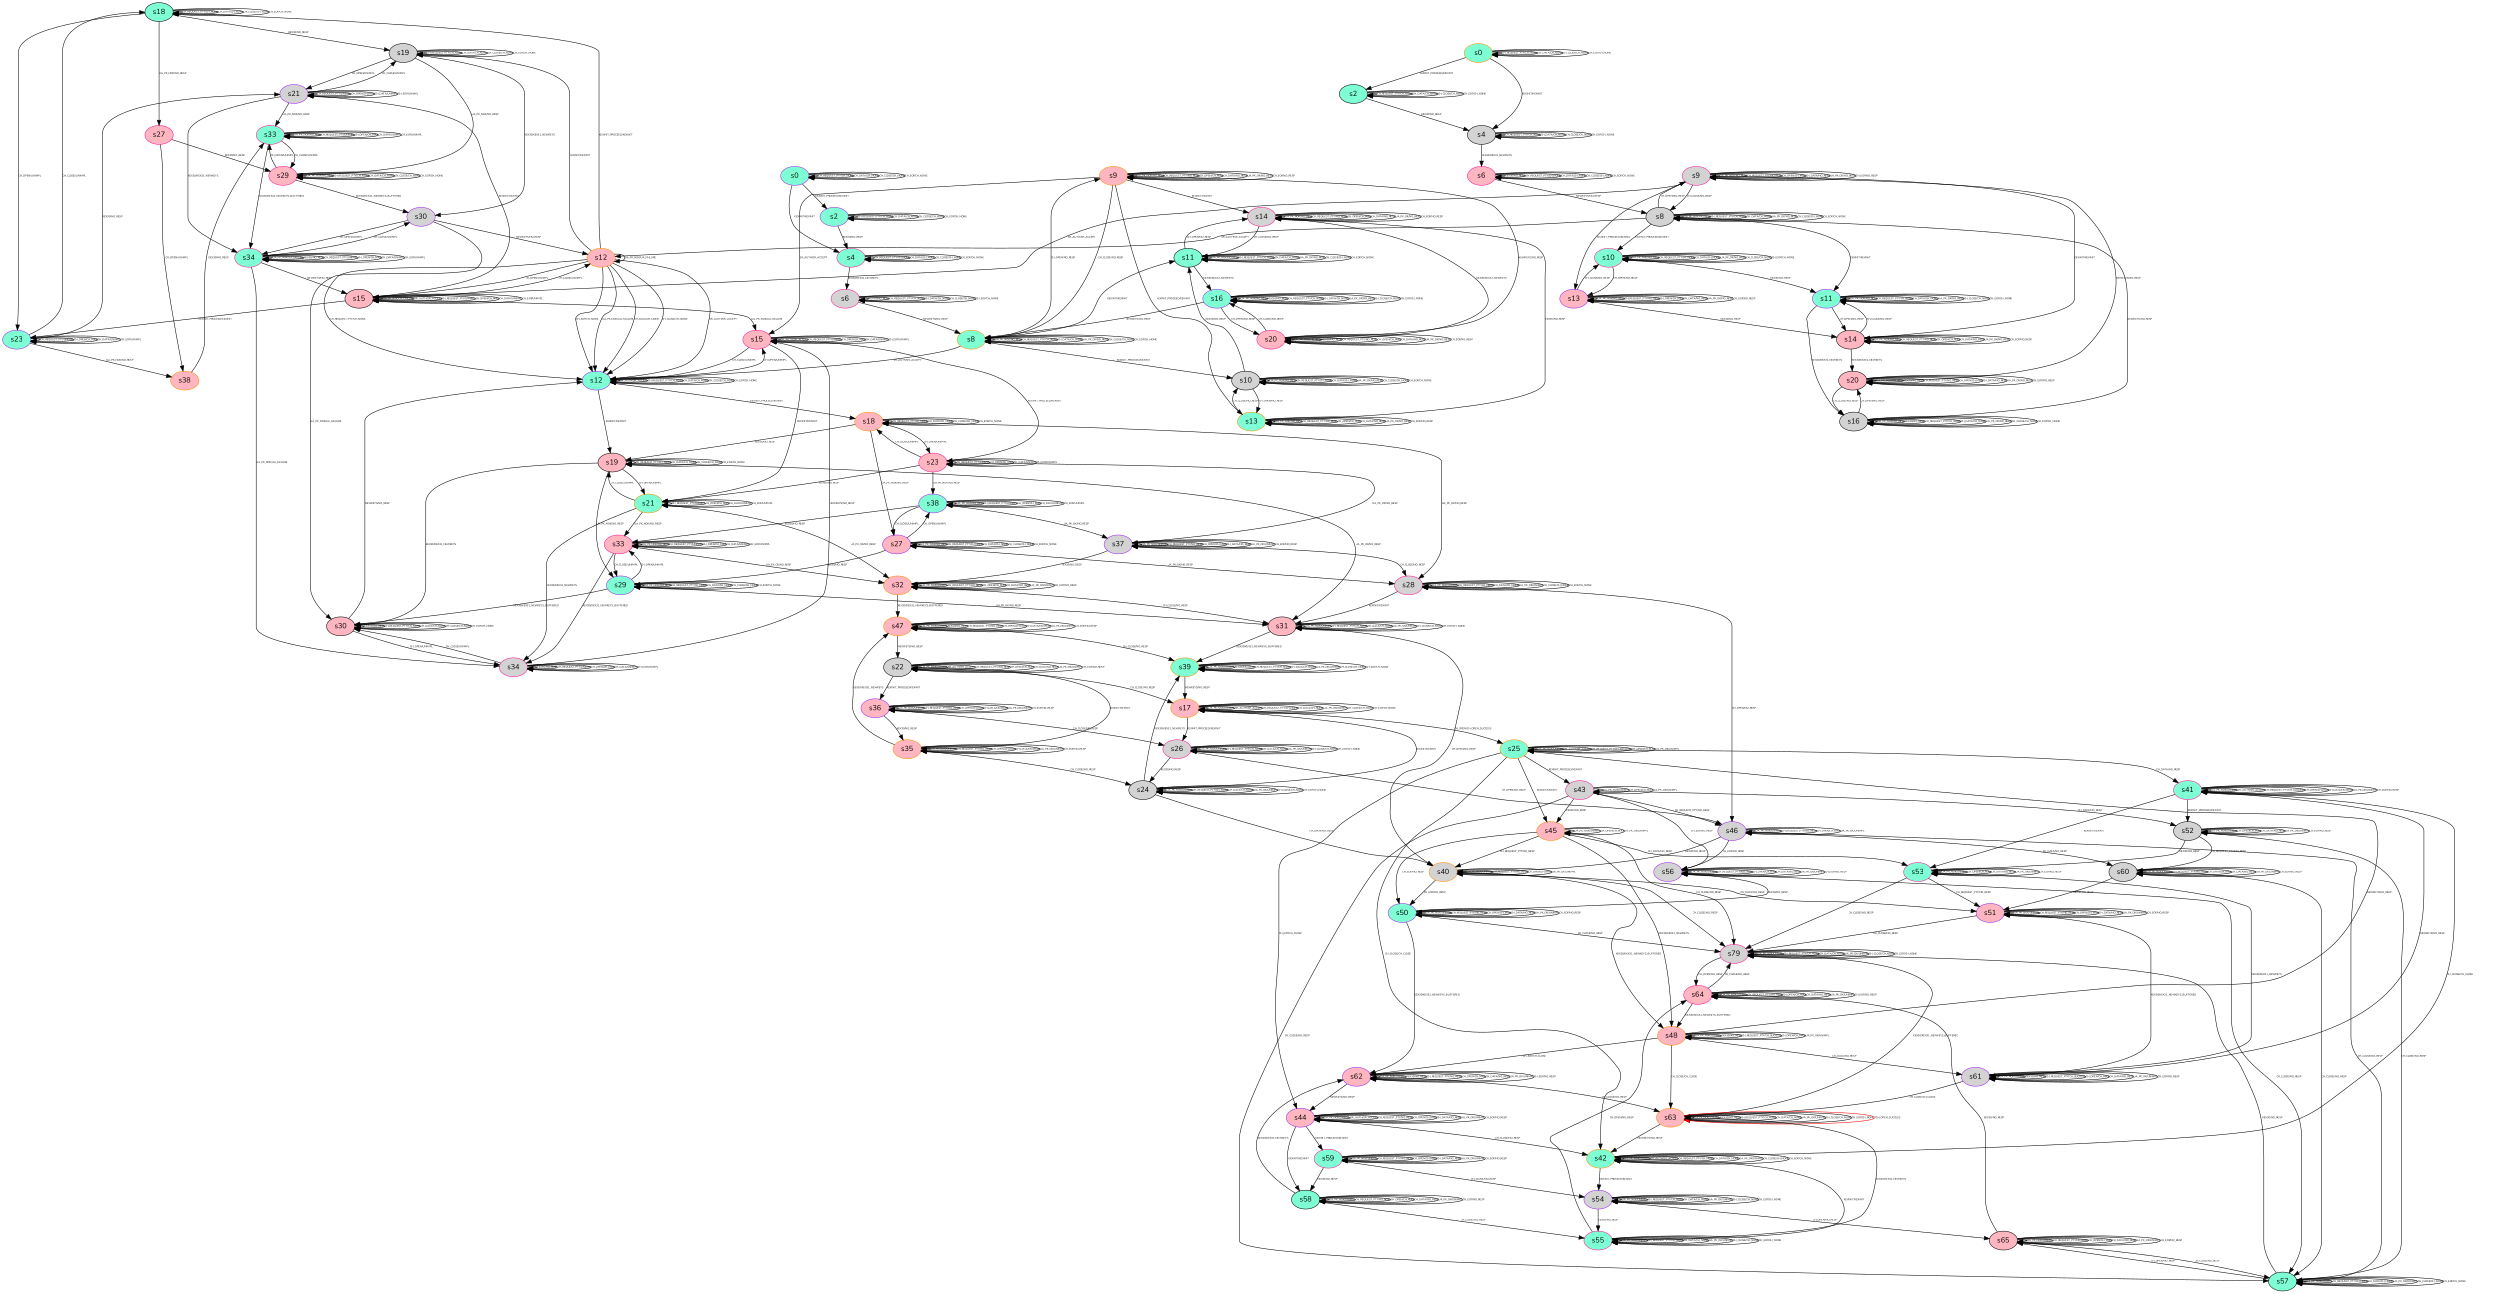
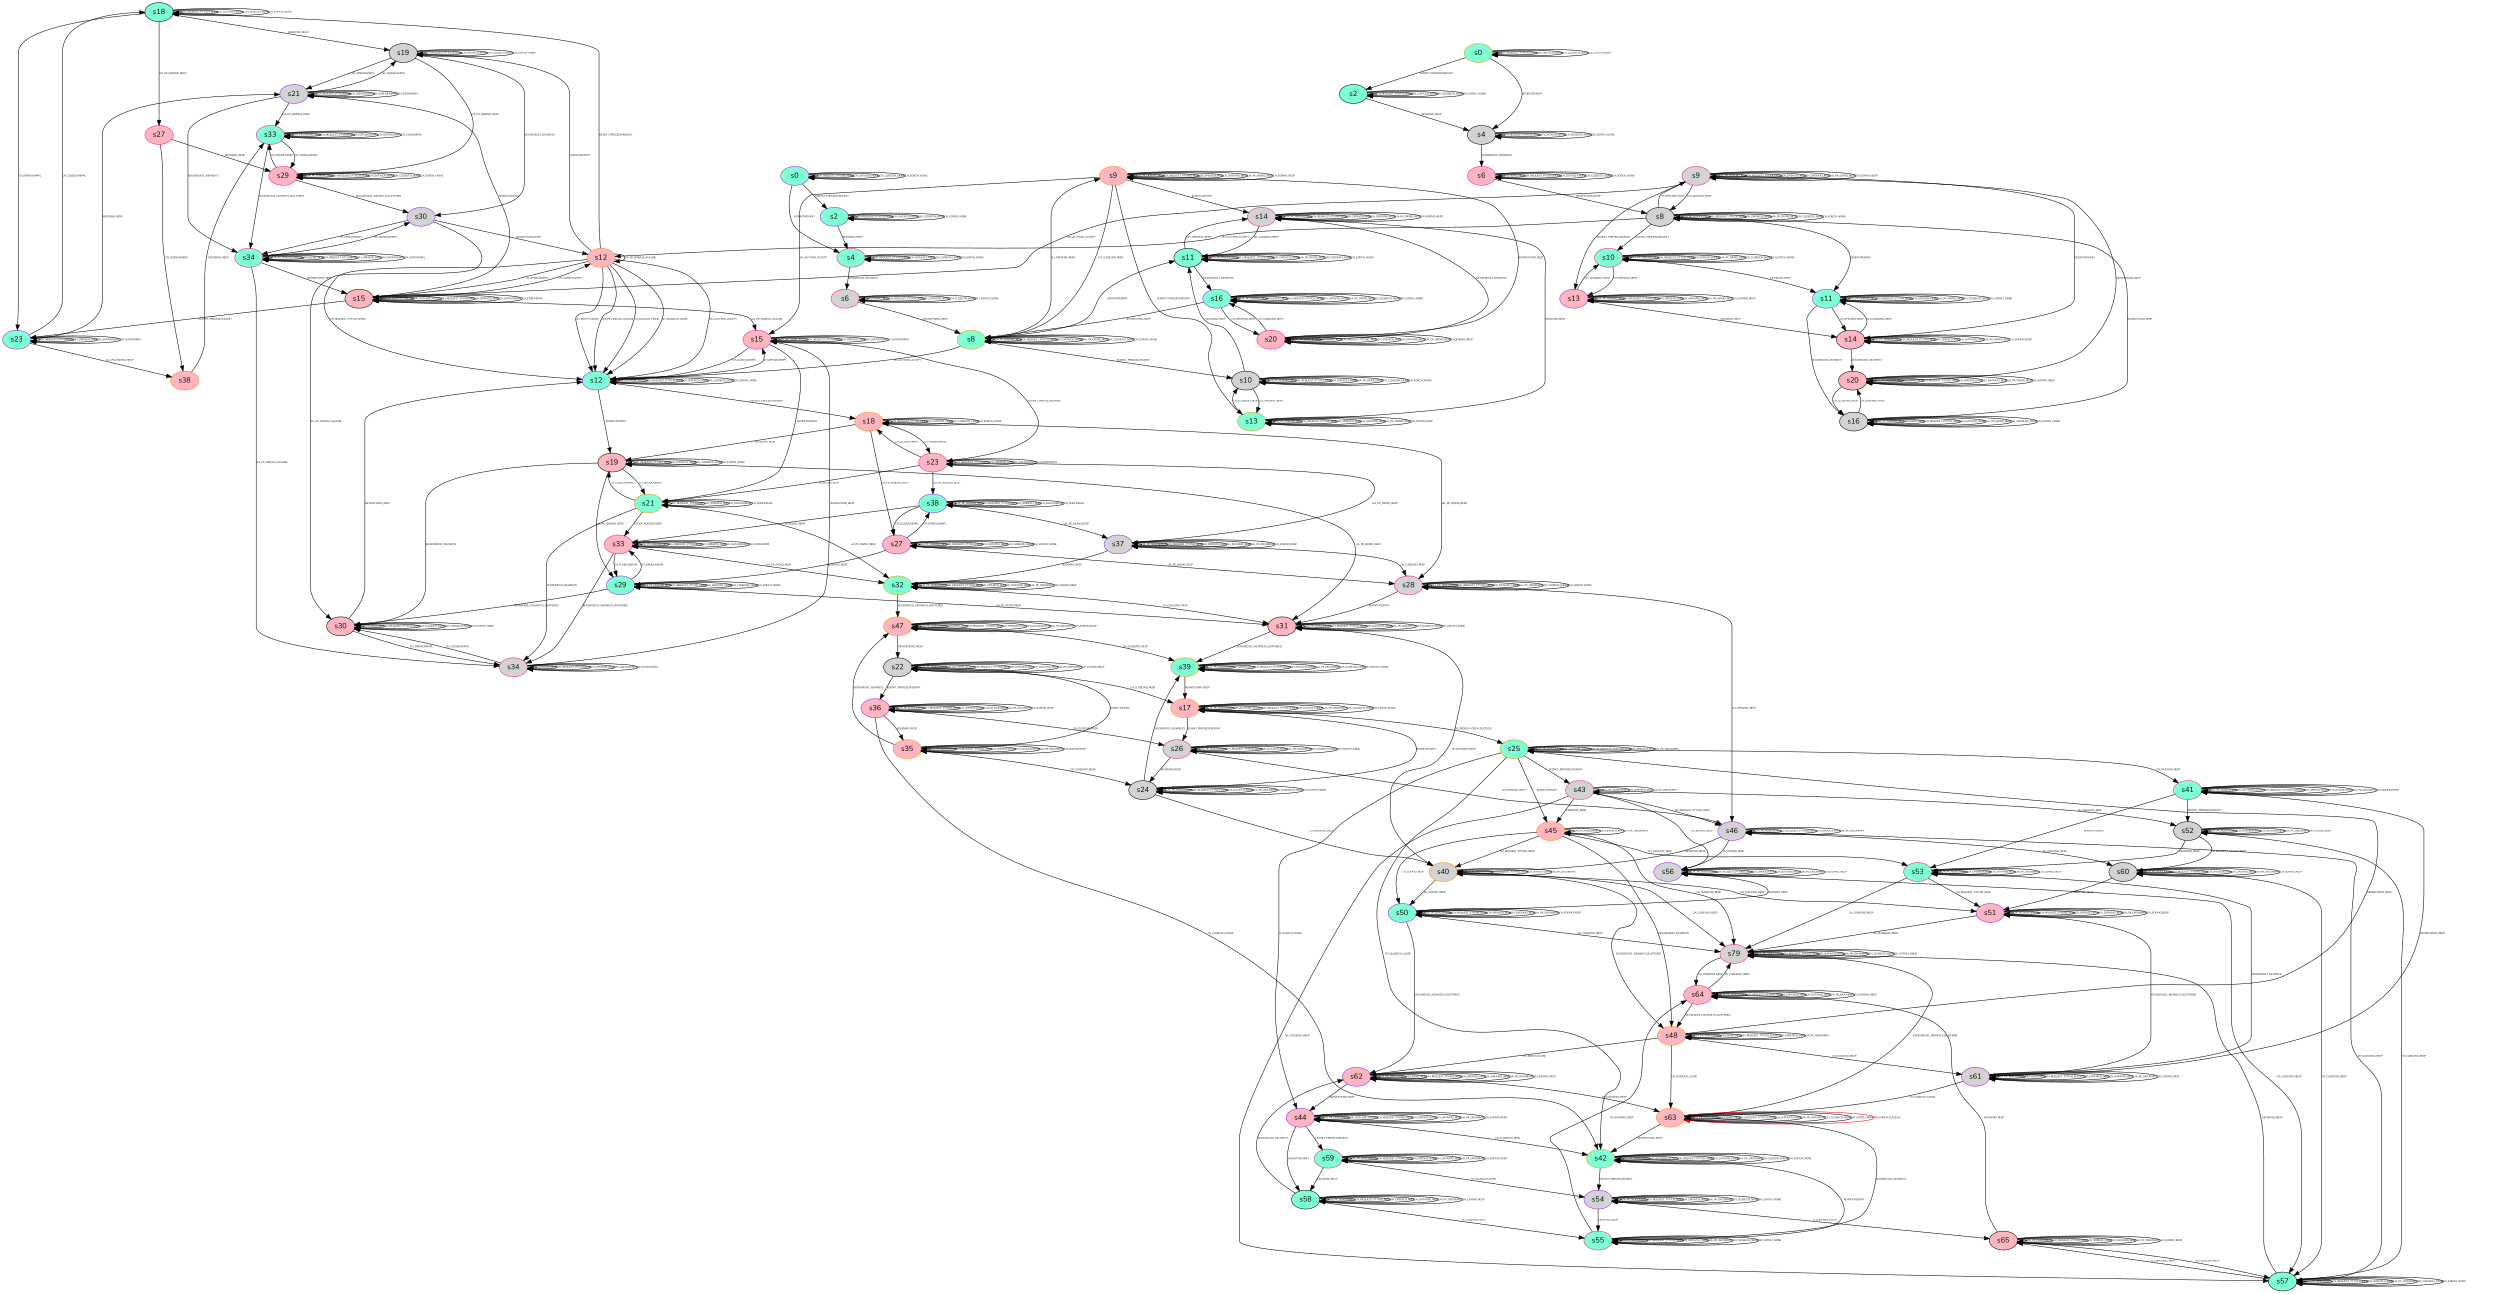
node "s32": fillcolor lightpink -> aquamarine
edge "s41" -> "s42": now "s36" -> "s42"
